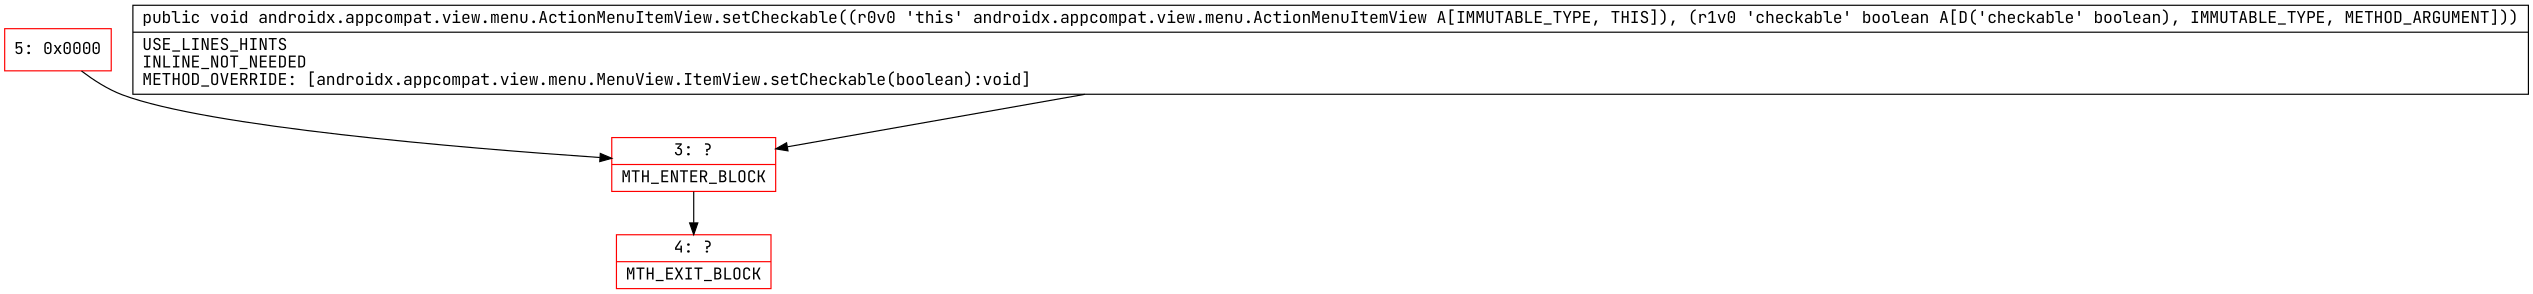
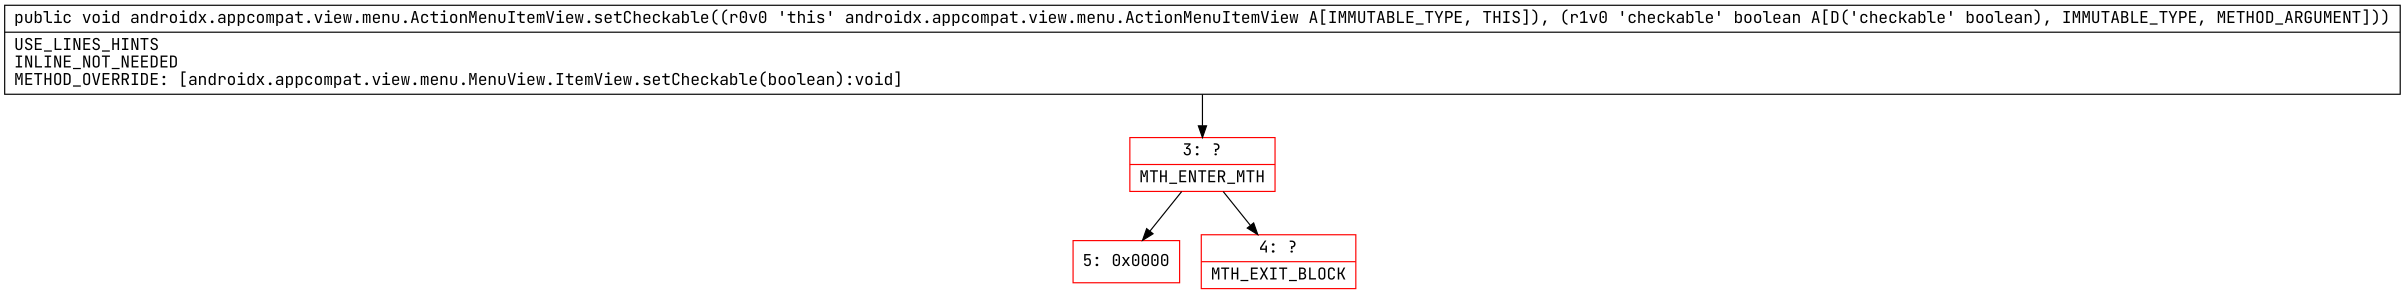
edge "5: 0x0000" -> "3: ?": reversed
node "3: ?": text "MTH_ENTER_BLOCK" -> "MTH_ENTER_MTH"
